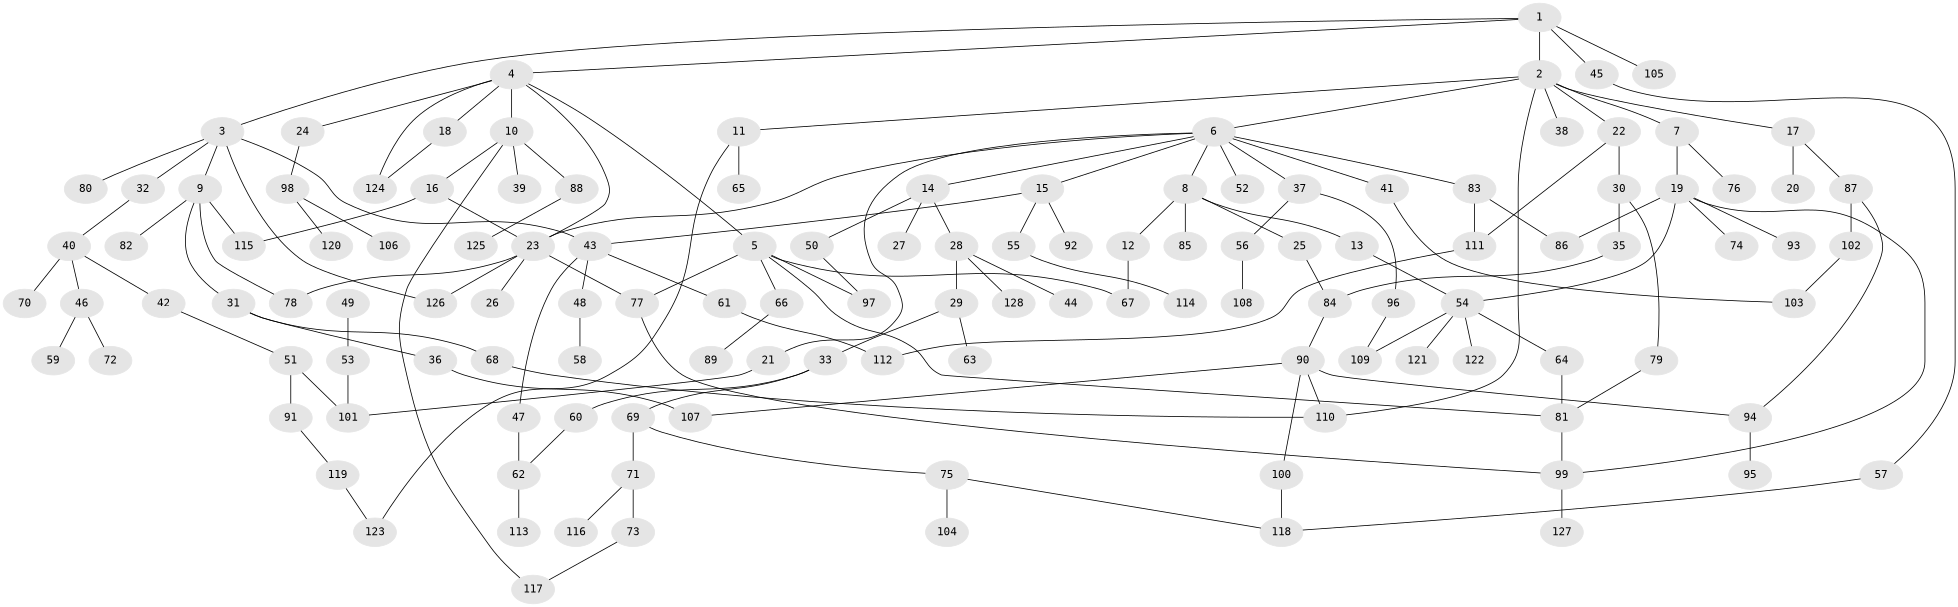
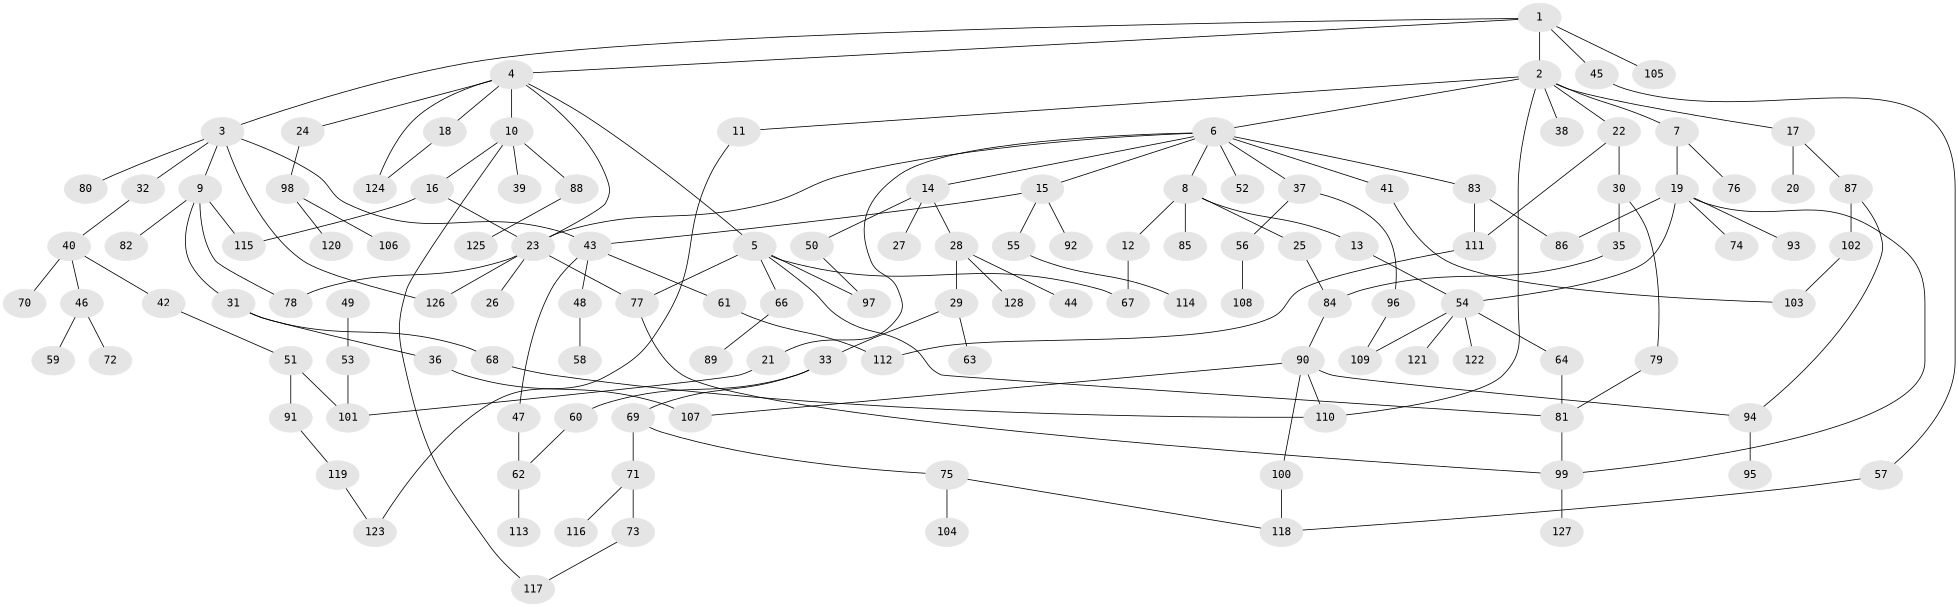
node "65": removed
